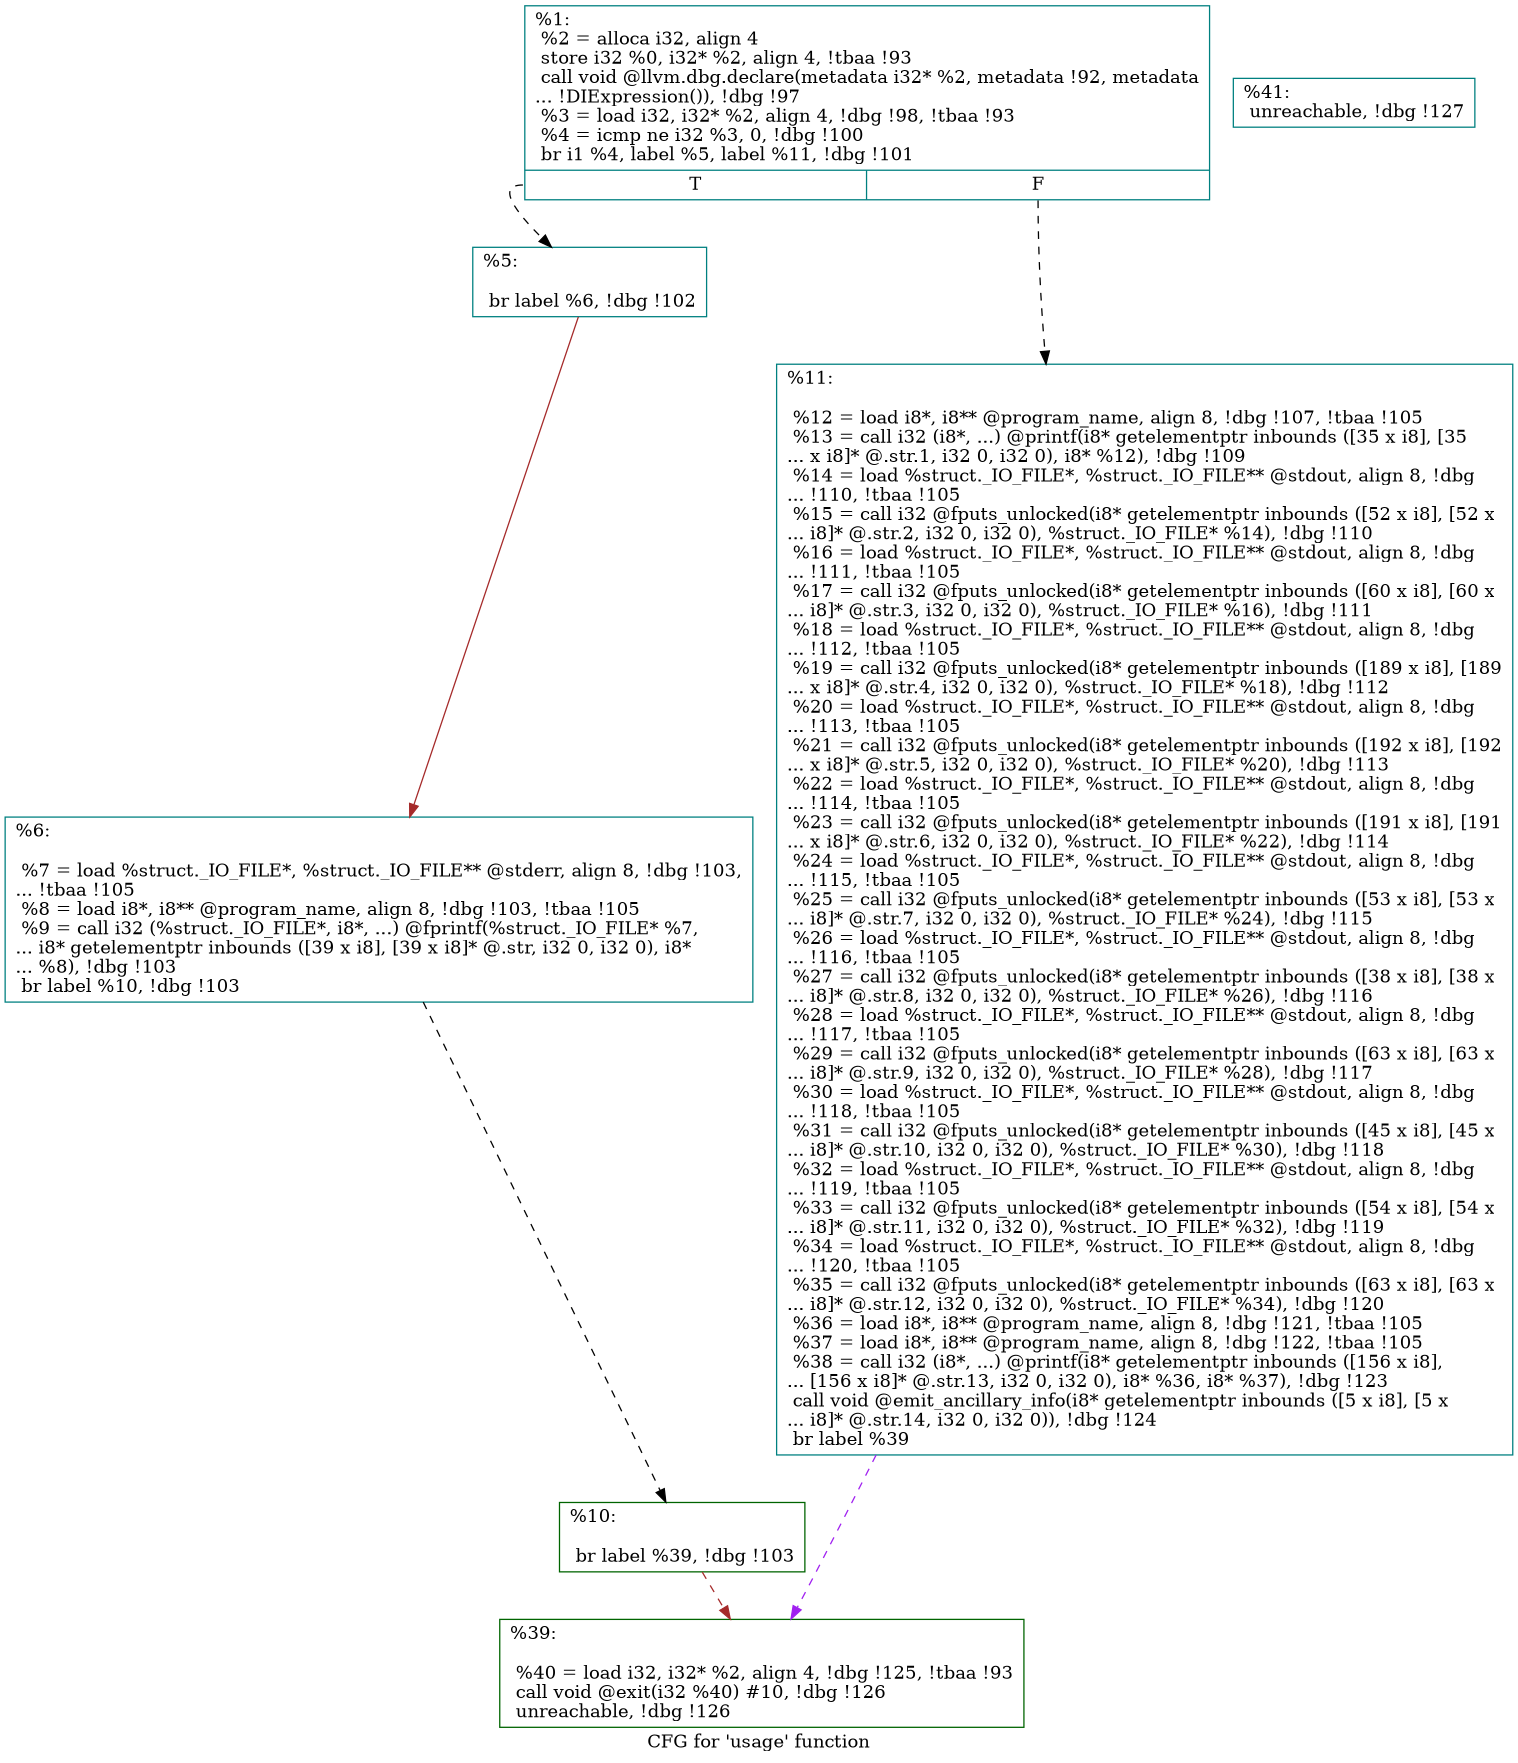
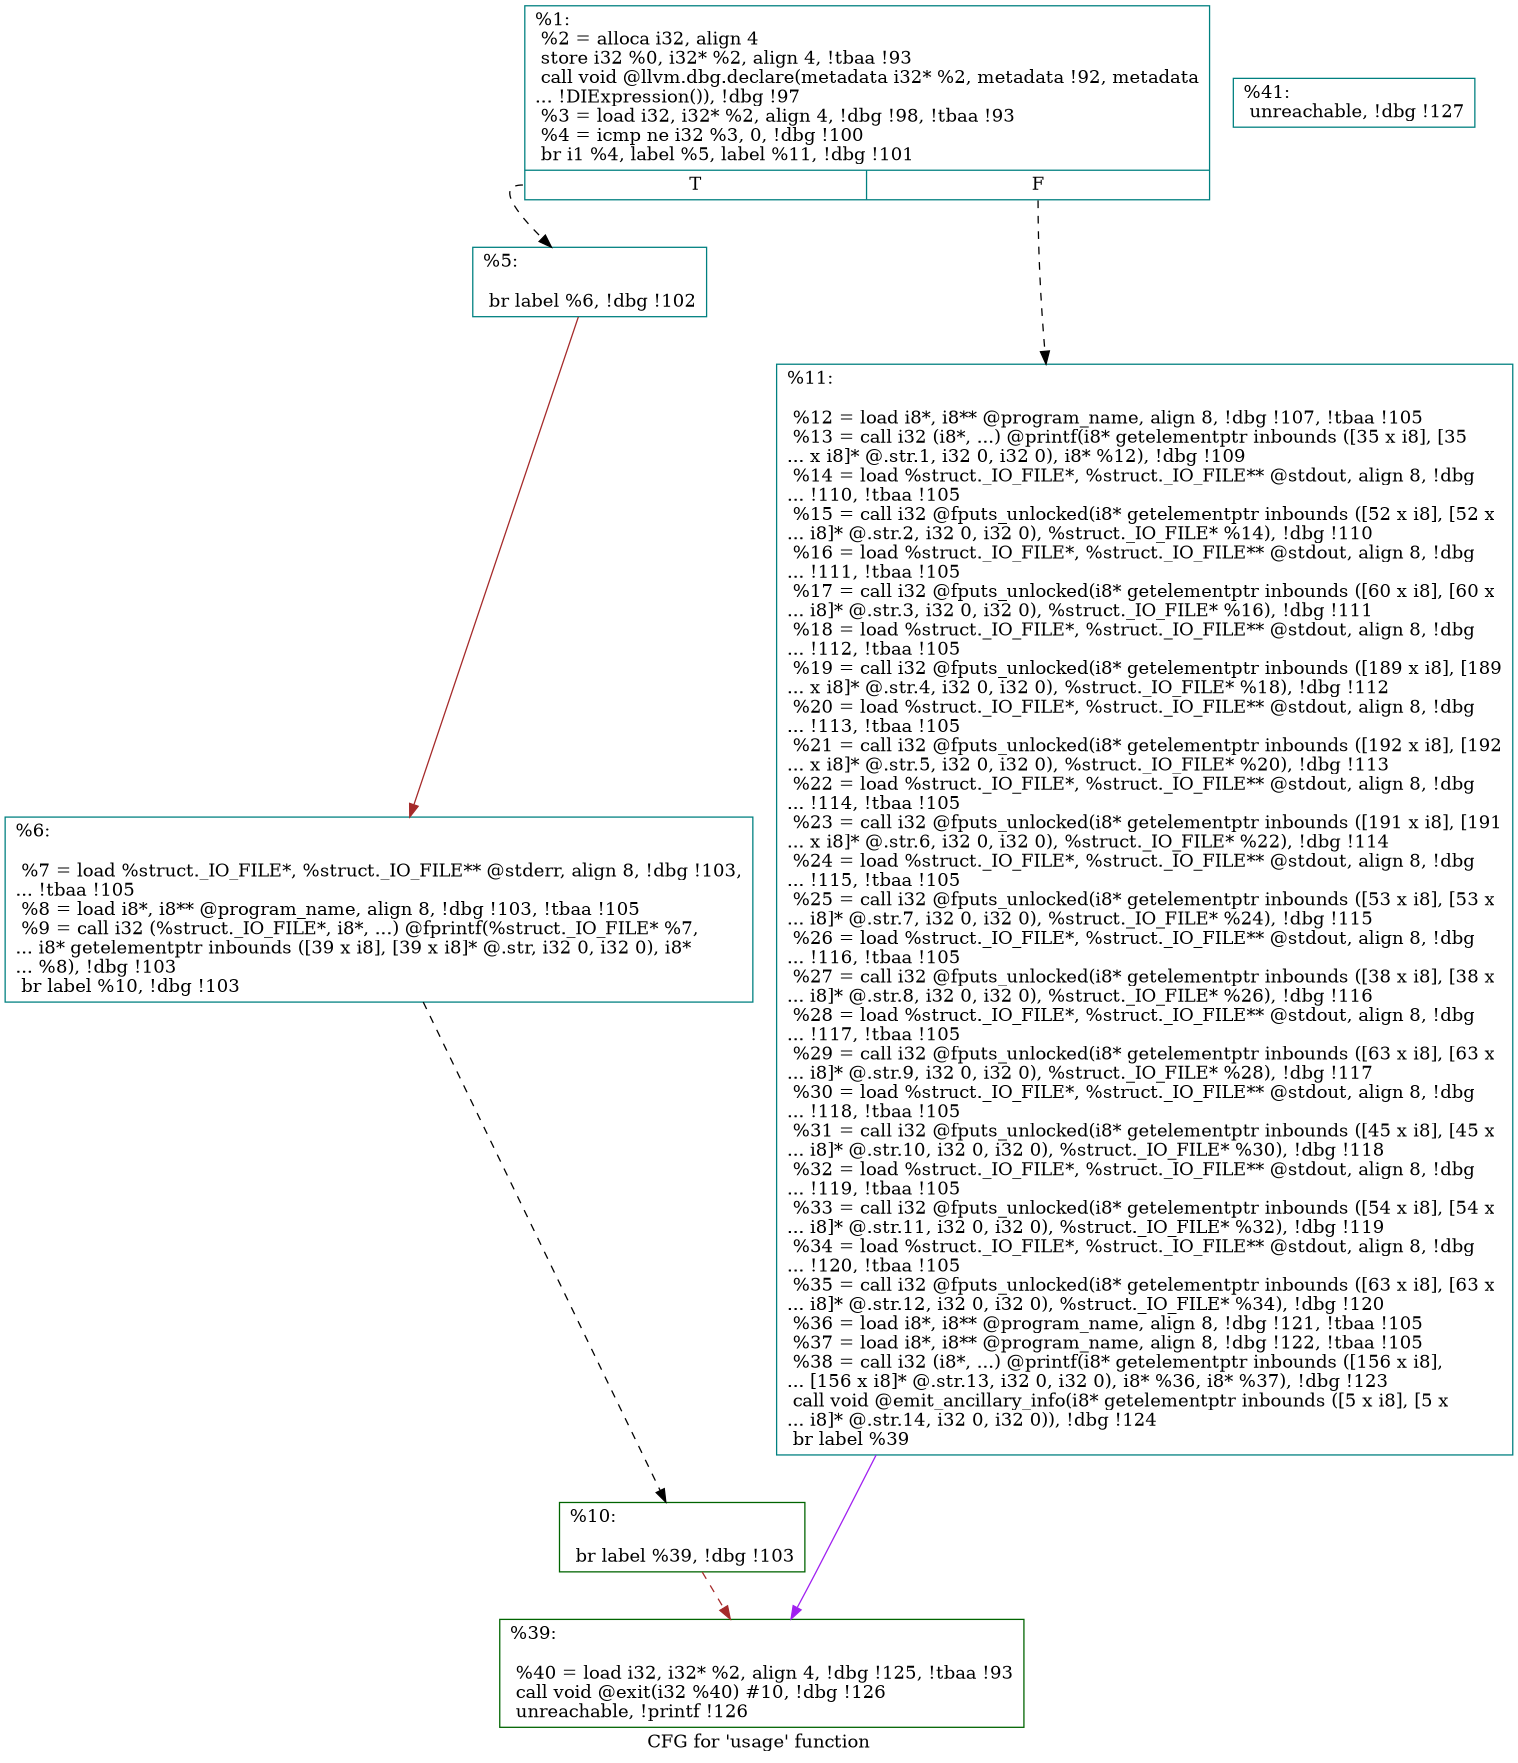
edge "%11:" -> "%39:": style dashed -> solid
node "%39:": text "unreachable, !dbg !126" -> "unreachable, !printf !126"
